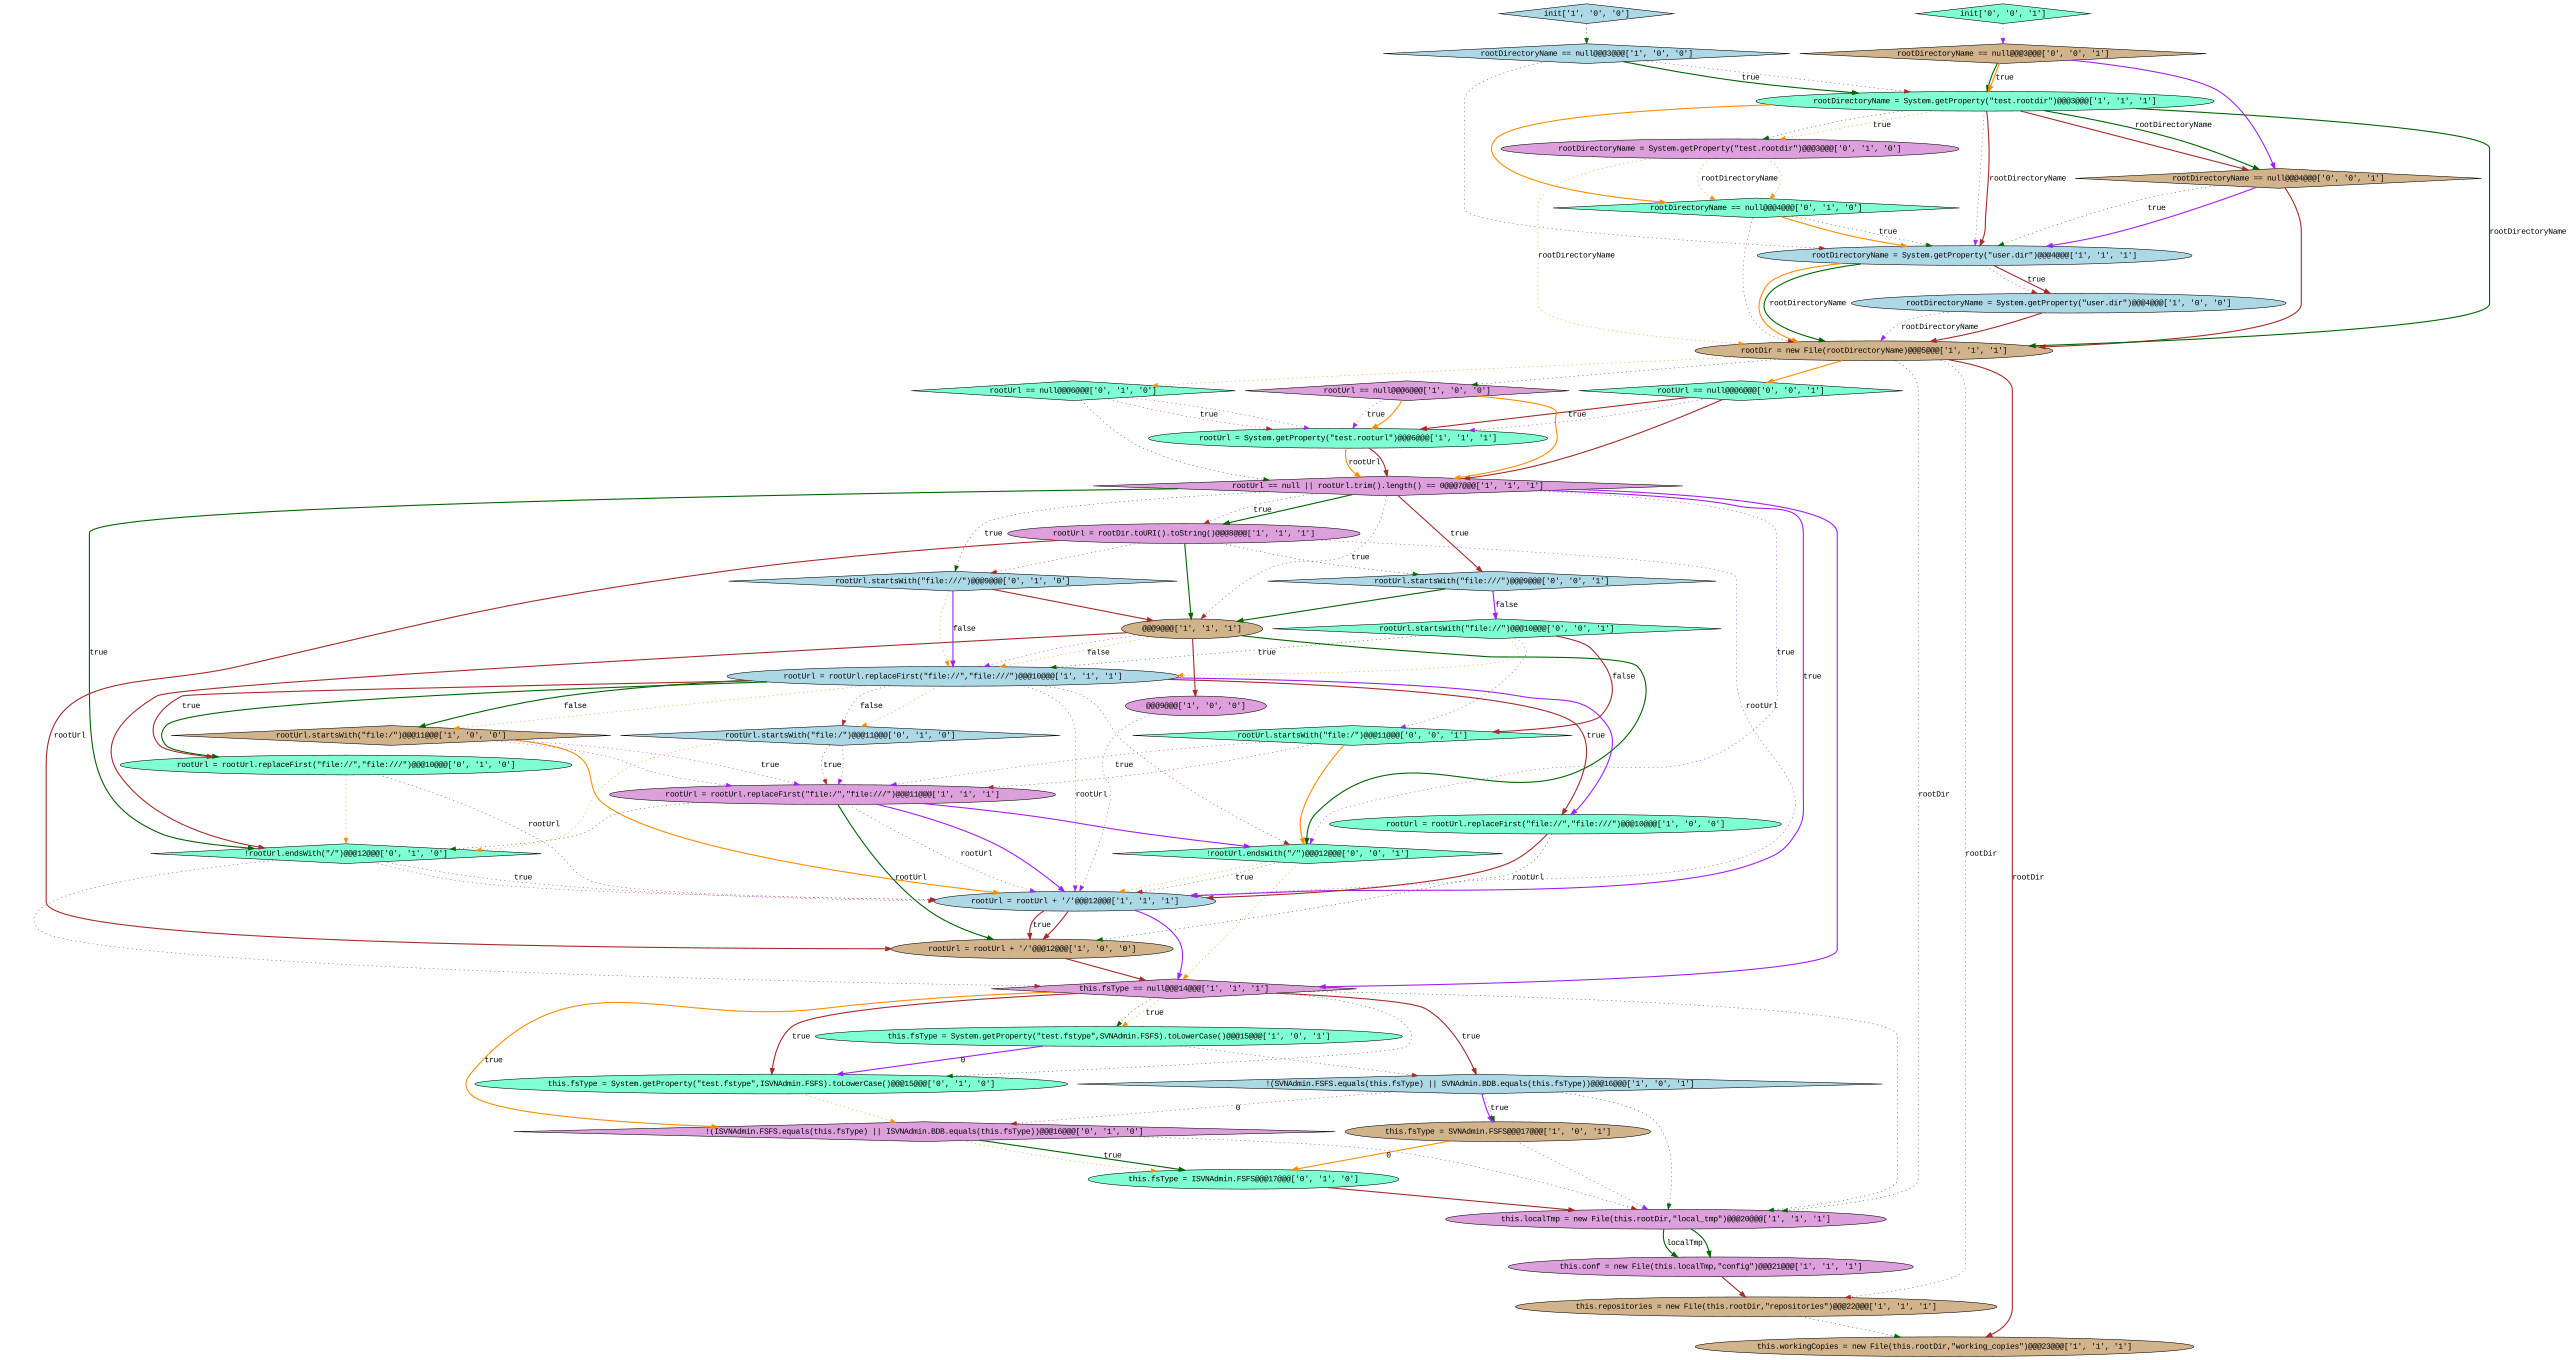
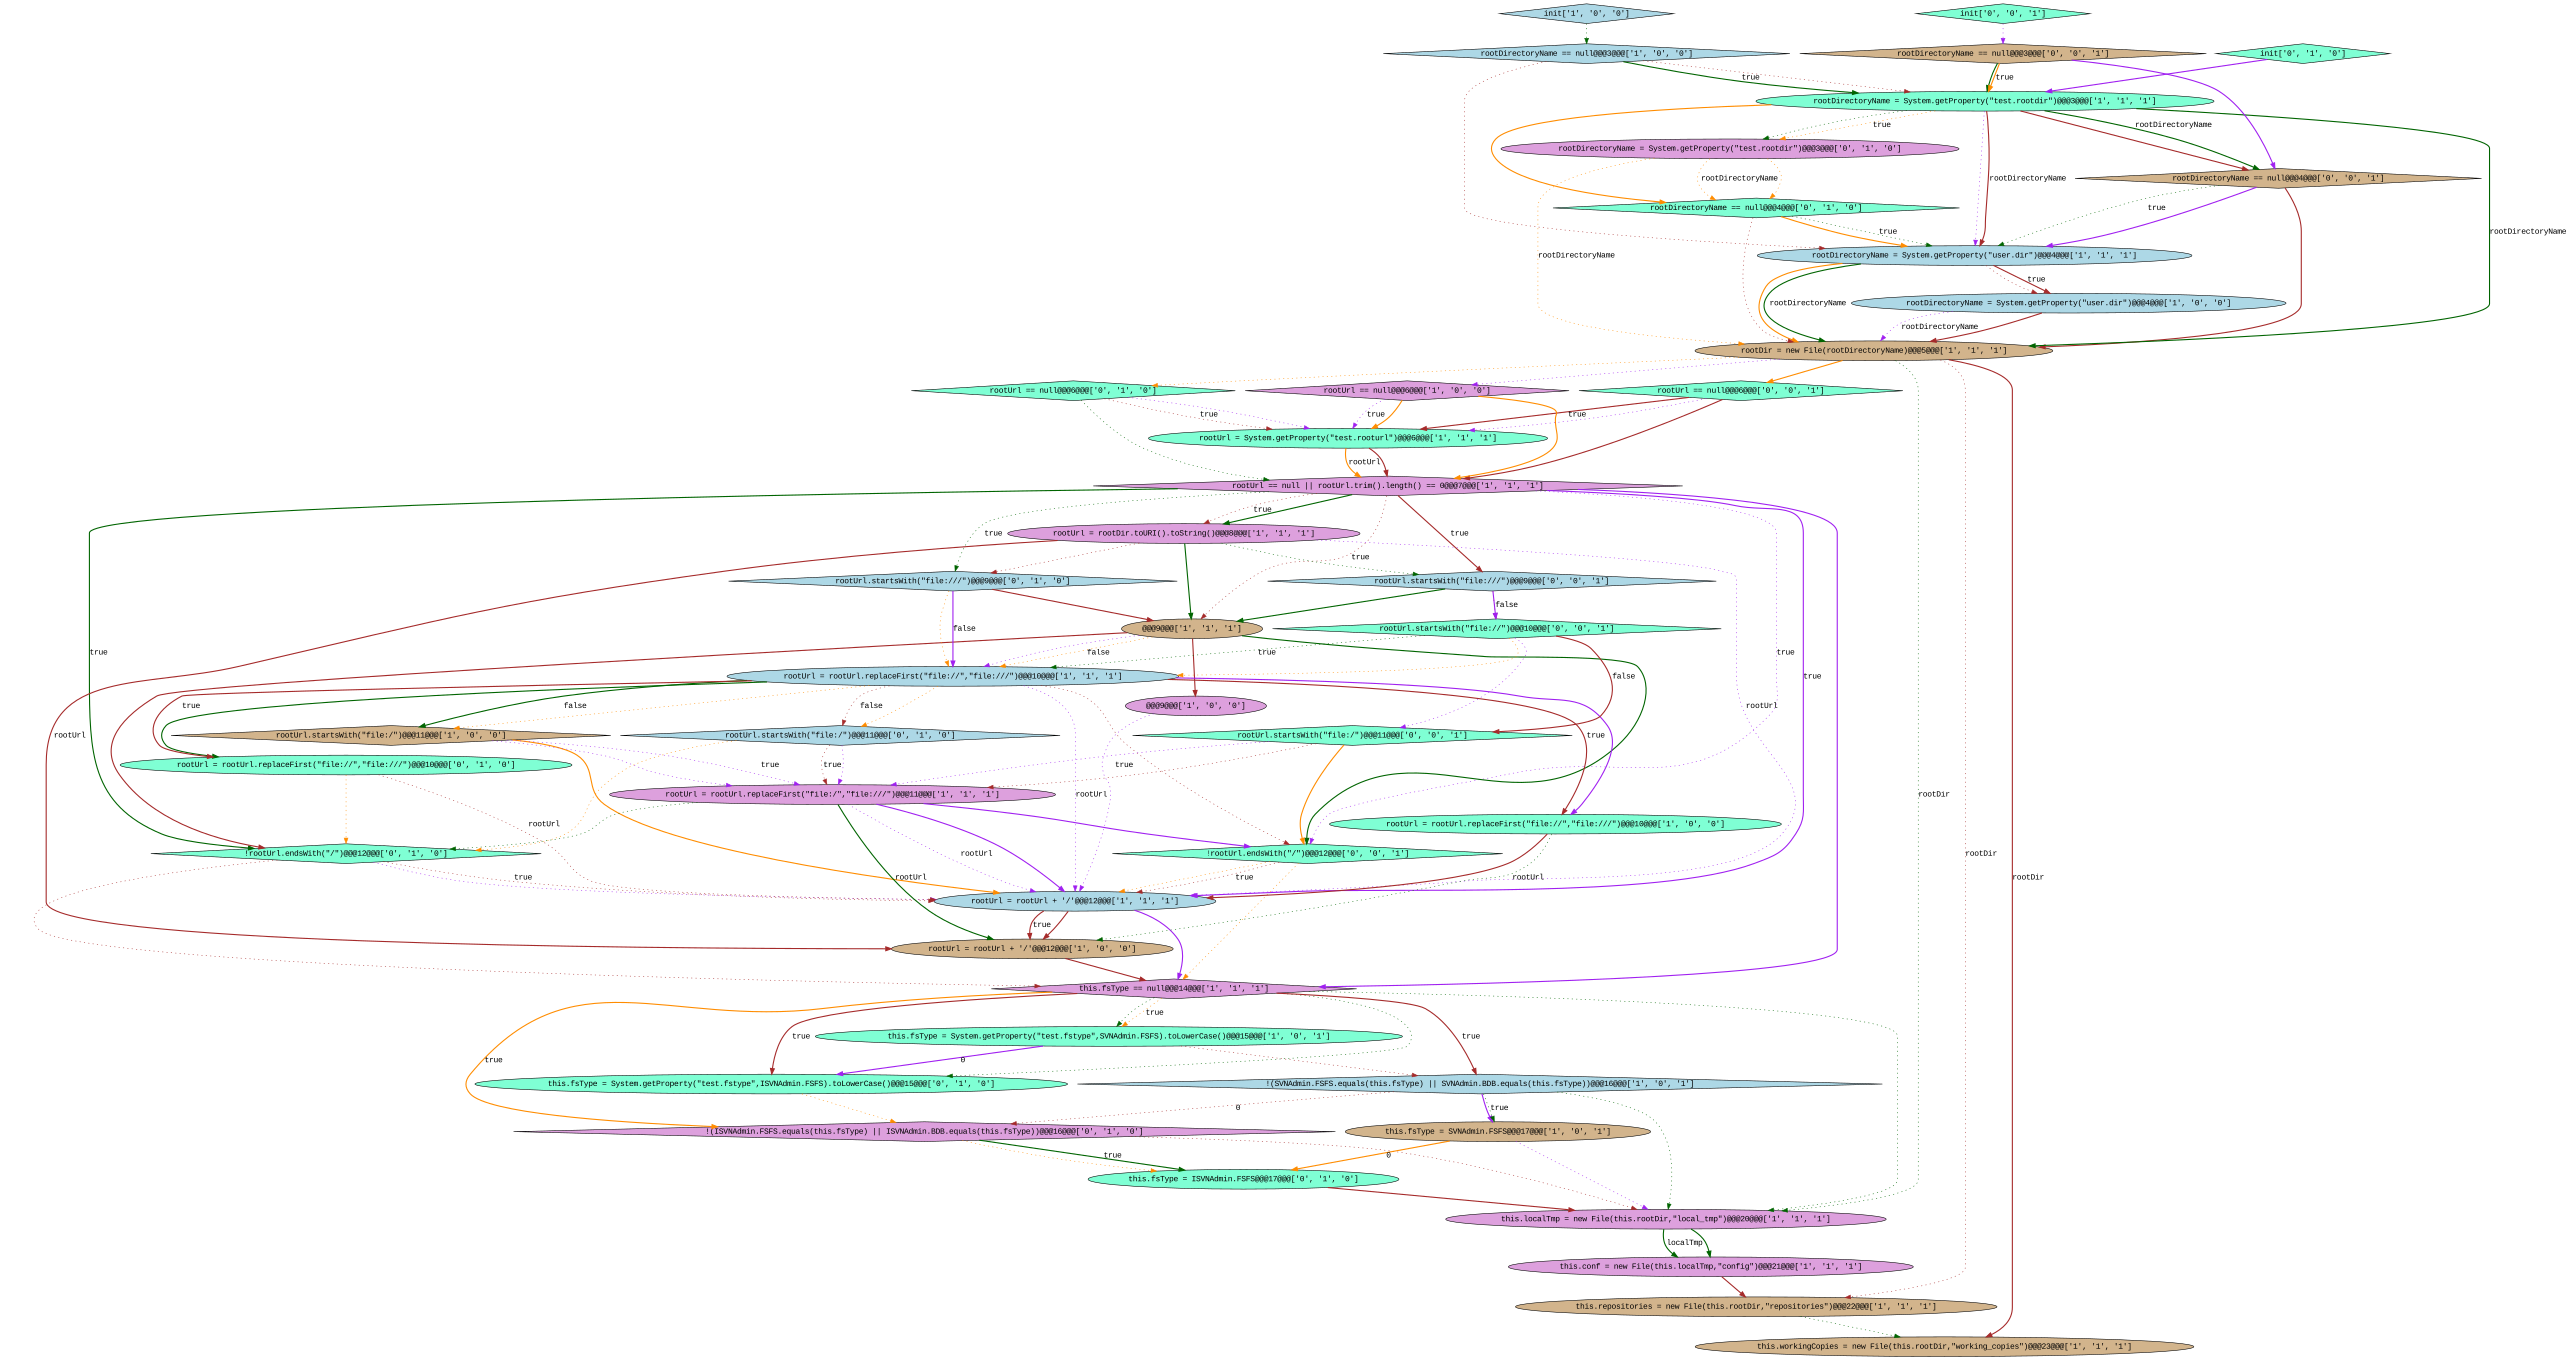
node "init['0', '1', '0']": added
edge "rootDir = new File(rootDirectoryName)@@@5@@@['1', '1', '1']" -> "rootUrl == null@@@6@@@['1', '0', '0']": color darkgreen -> purple
